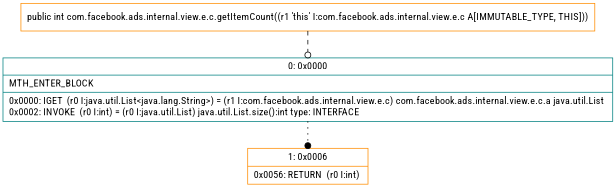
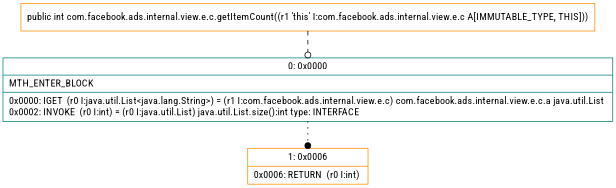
node "1: 0x0006": text "0x0056: RETURN  (r0 I:int)" -> "0x0006: RETURN  (r0 I:int)"
